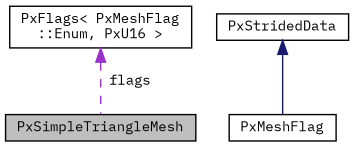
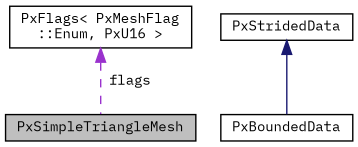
node "PxMeshFlag": label "PxMeshFlag" -> "PxBoundedData"
